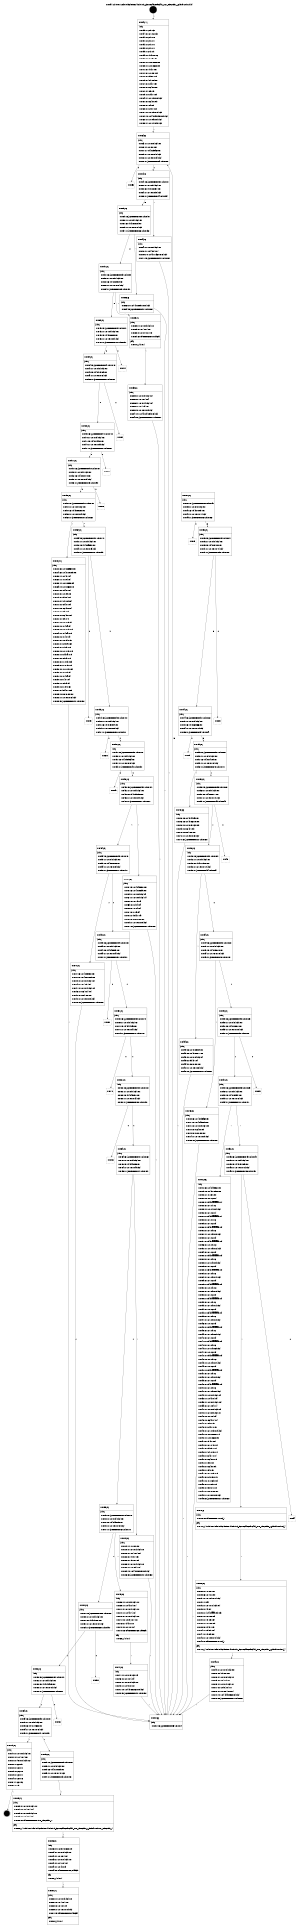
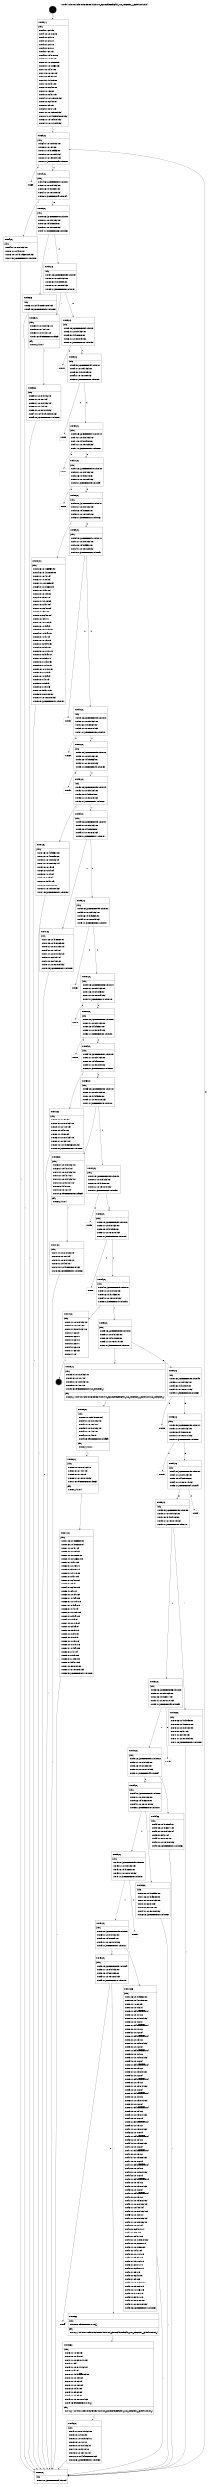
edge "0x401ccb [28]" -> "0x401ce7 [28]": added, label "5"
node "0x402317 [142]": added
